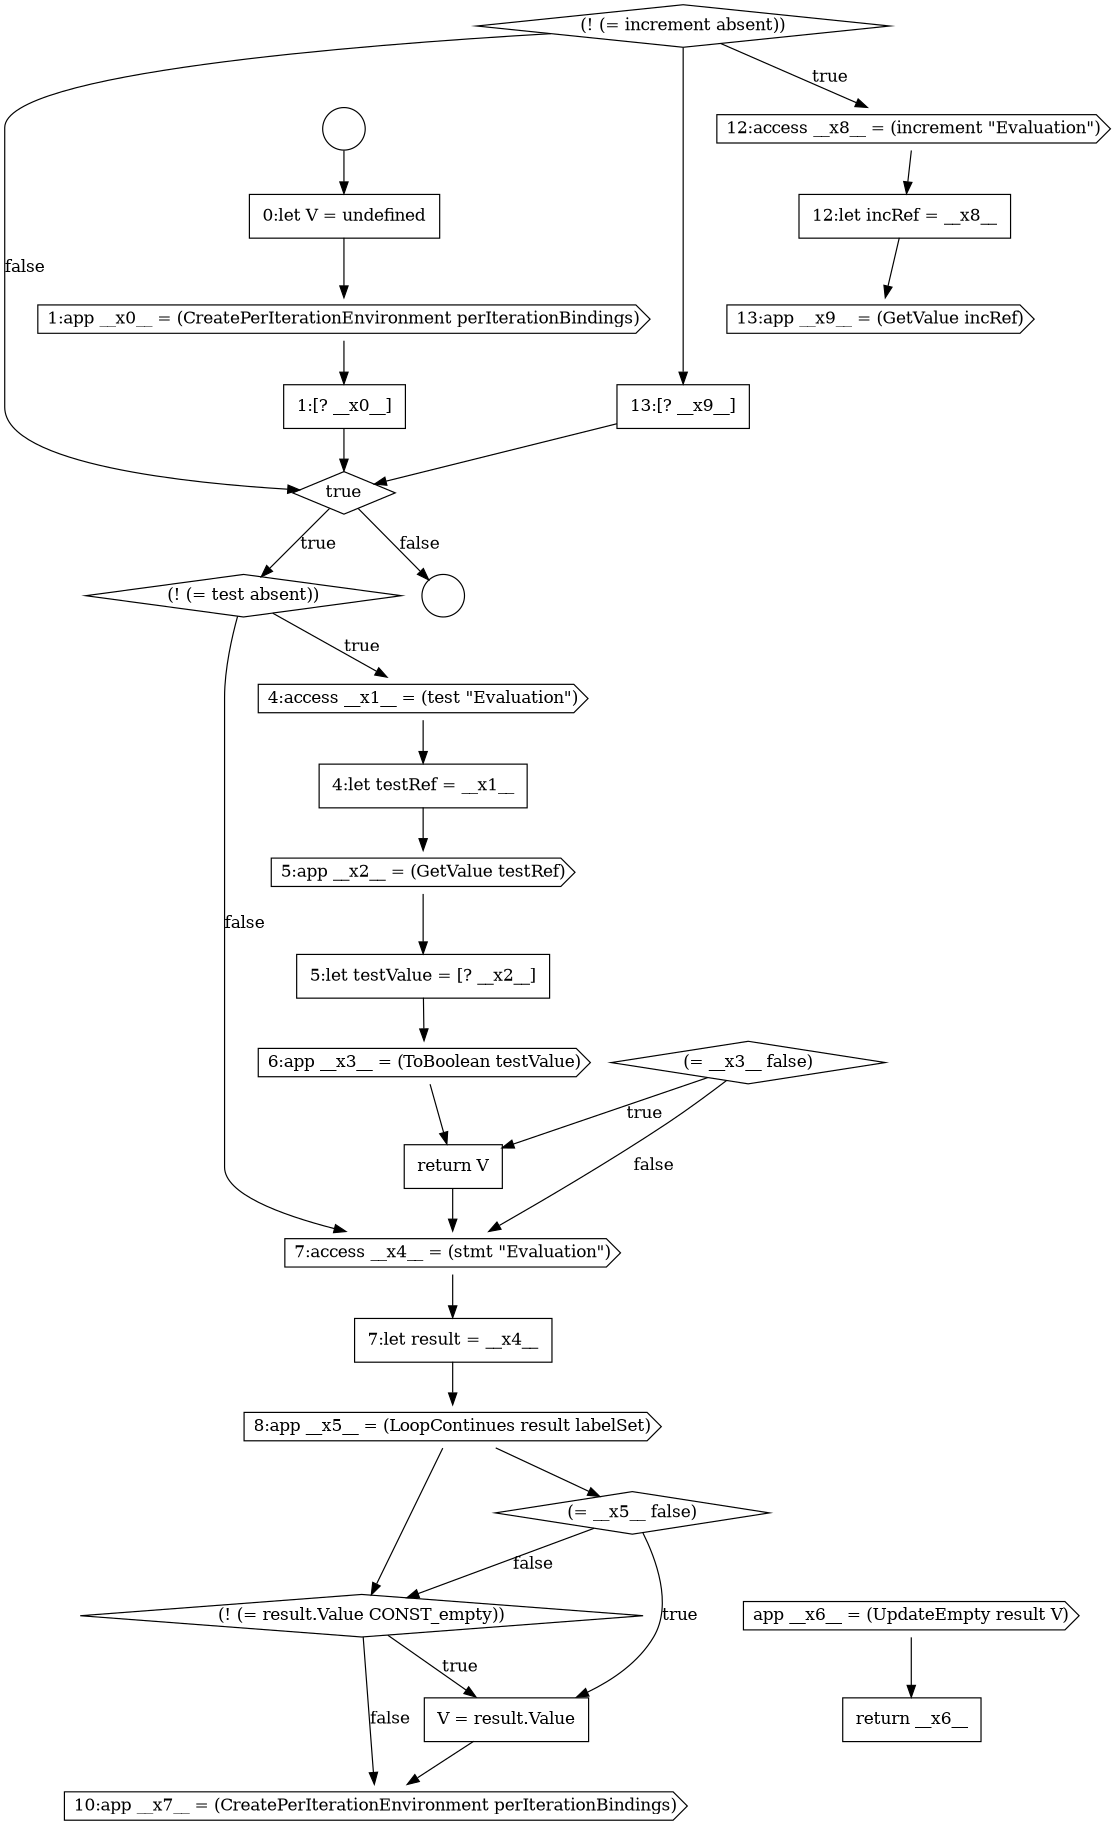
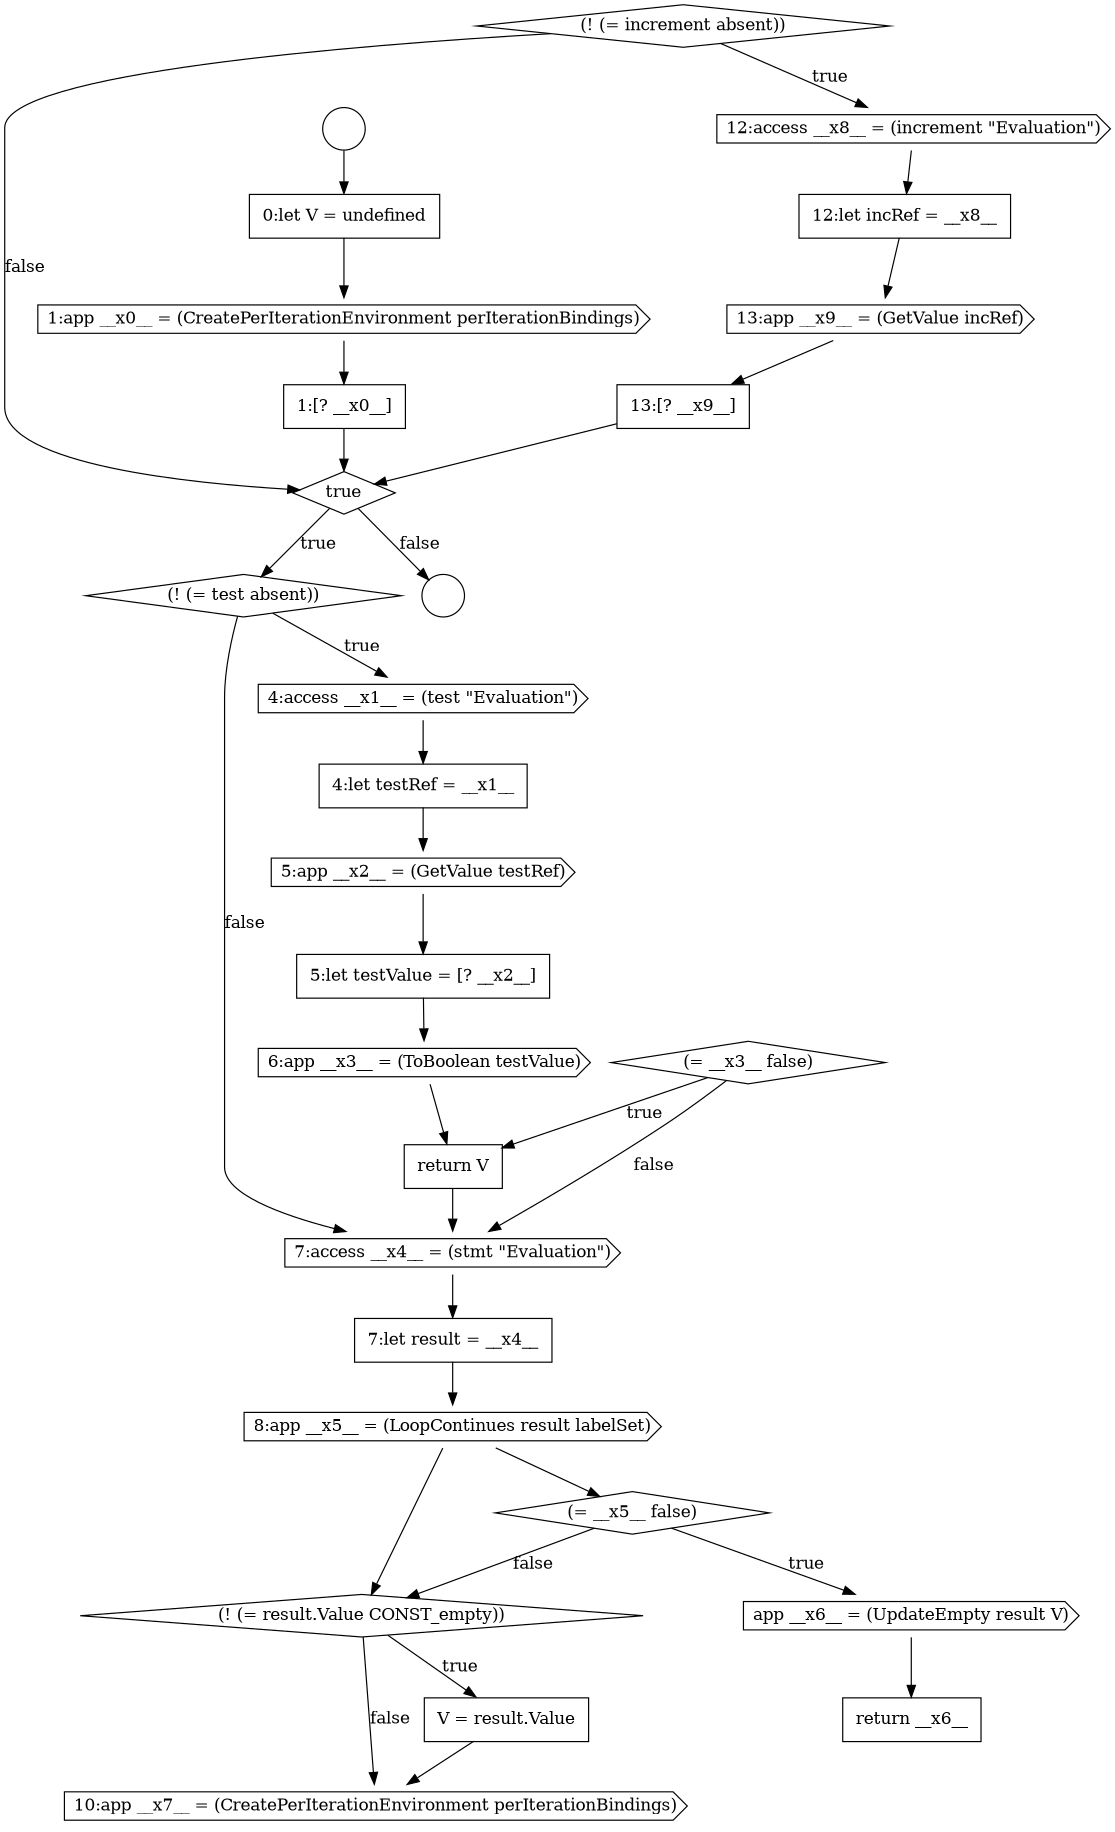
edge "(! (= increment absent))" -> "13:[? __x9__]": now "13:app __x9__ = (GetValue incRef)" -> "13:[? __x9__]"
edge "(= __x5__ false)" -> "V = result.Value": now "(= __x5__ false)" -> "app __x6__ = (UpdateEmpty result V)"
